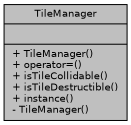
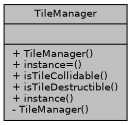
node "TileManager": text "+ operator=()" -> "+ instance=()"
